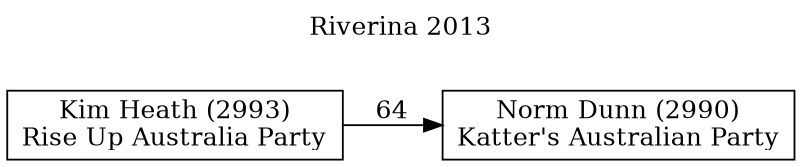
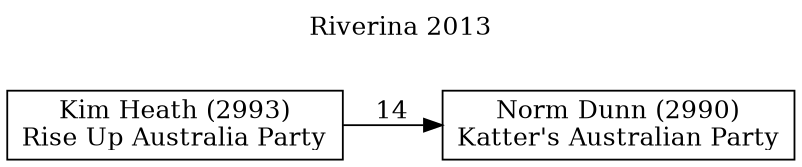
edge "Kim Heath (2993) Rise Up Australia Party" -> "Norm Dunn (2990) Katter's Australian Party": label "64" -> "14"
